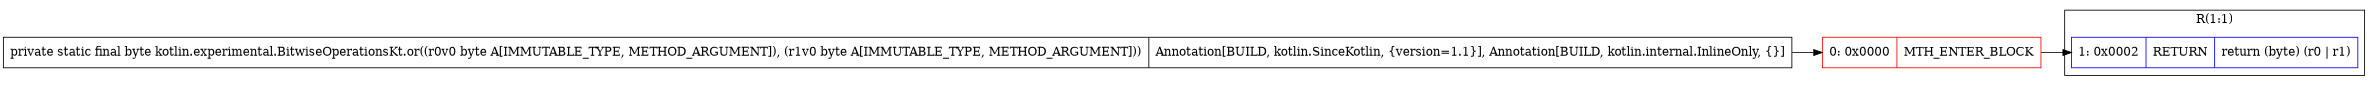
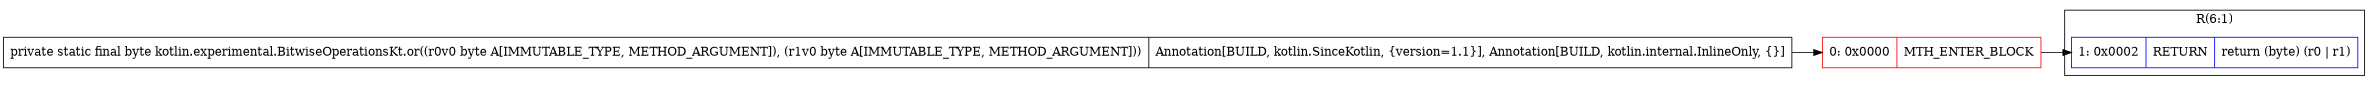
cluster "R(1:1)": label "R(1:1)" -> "R(6:1)"
